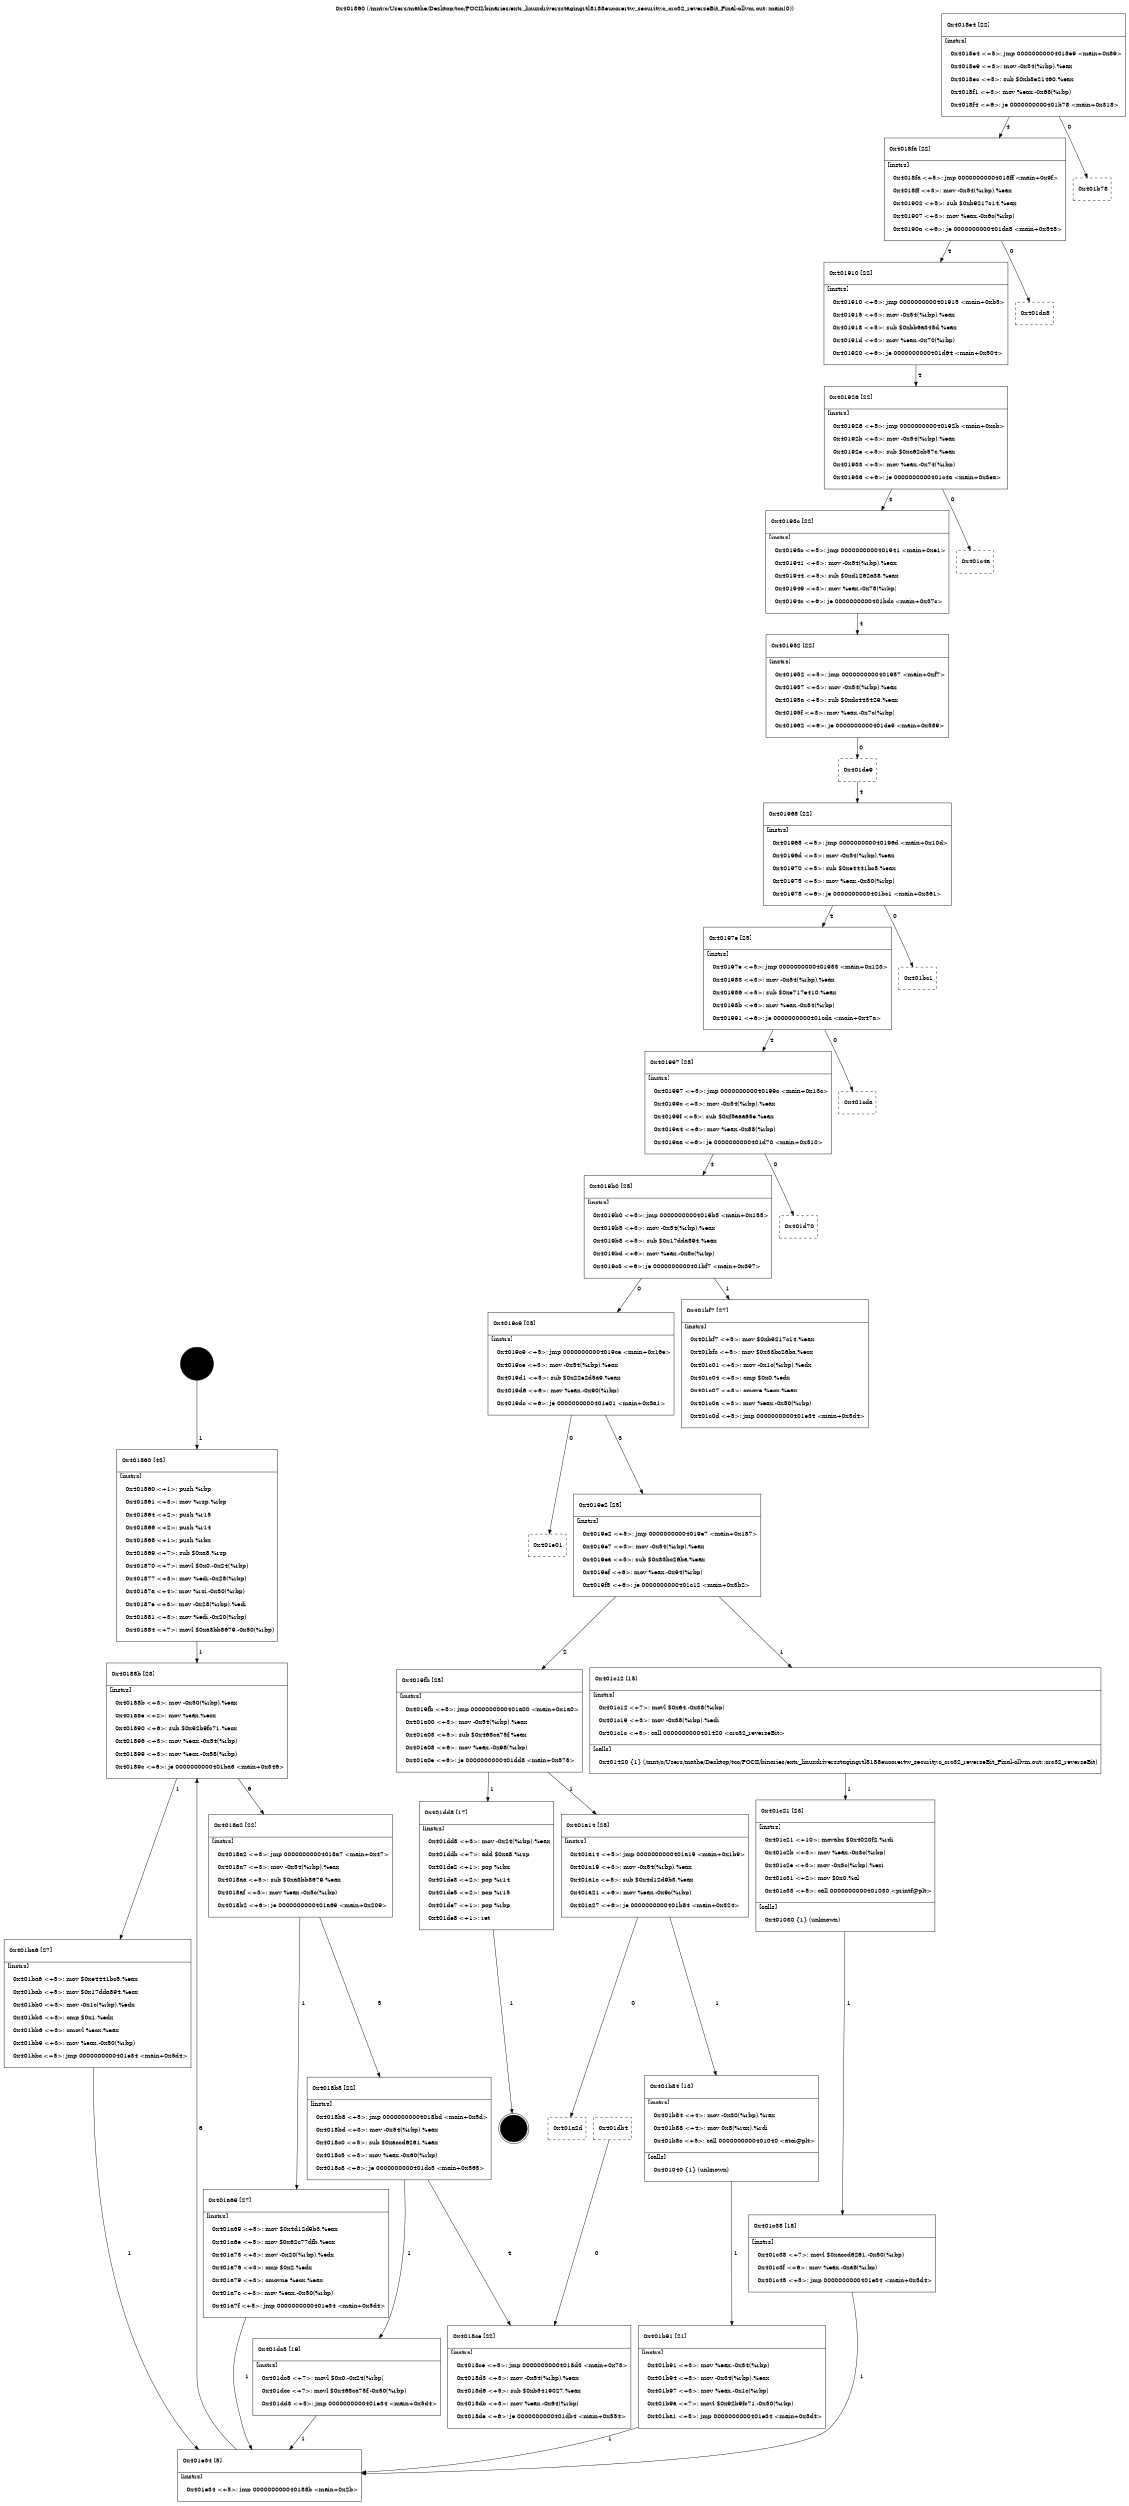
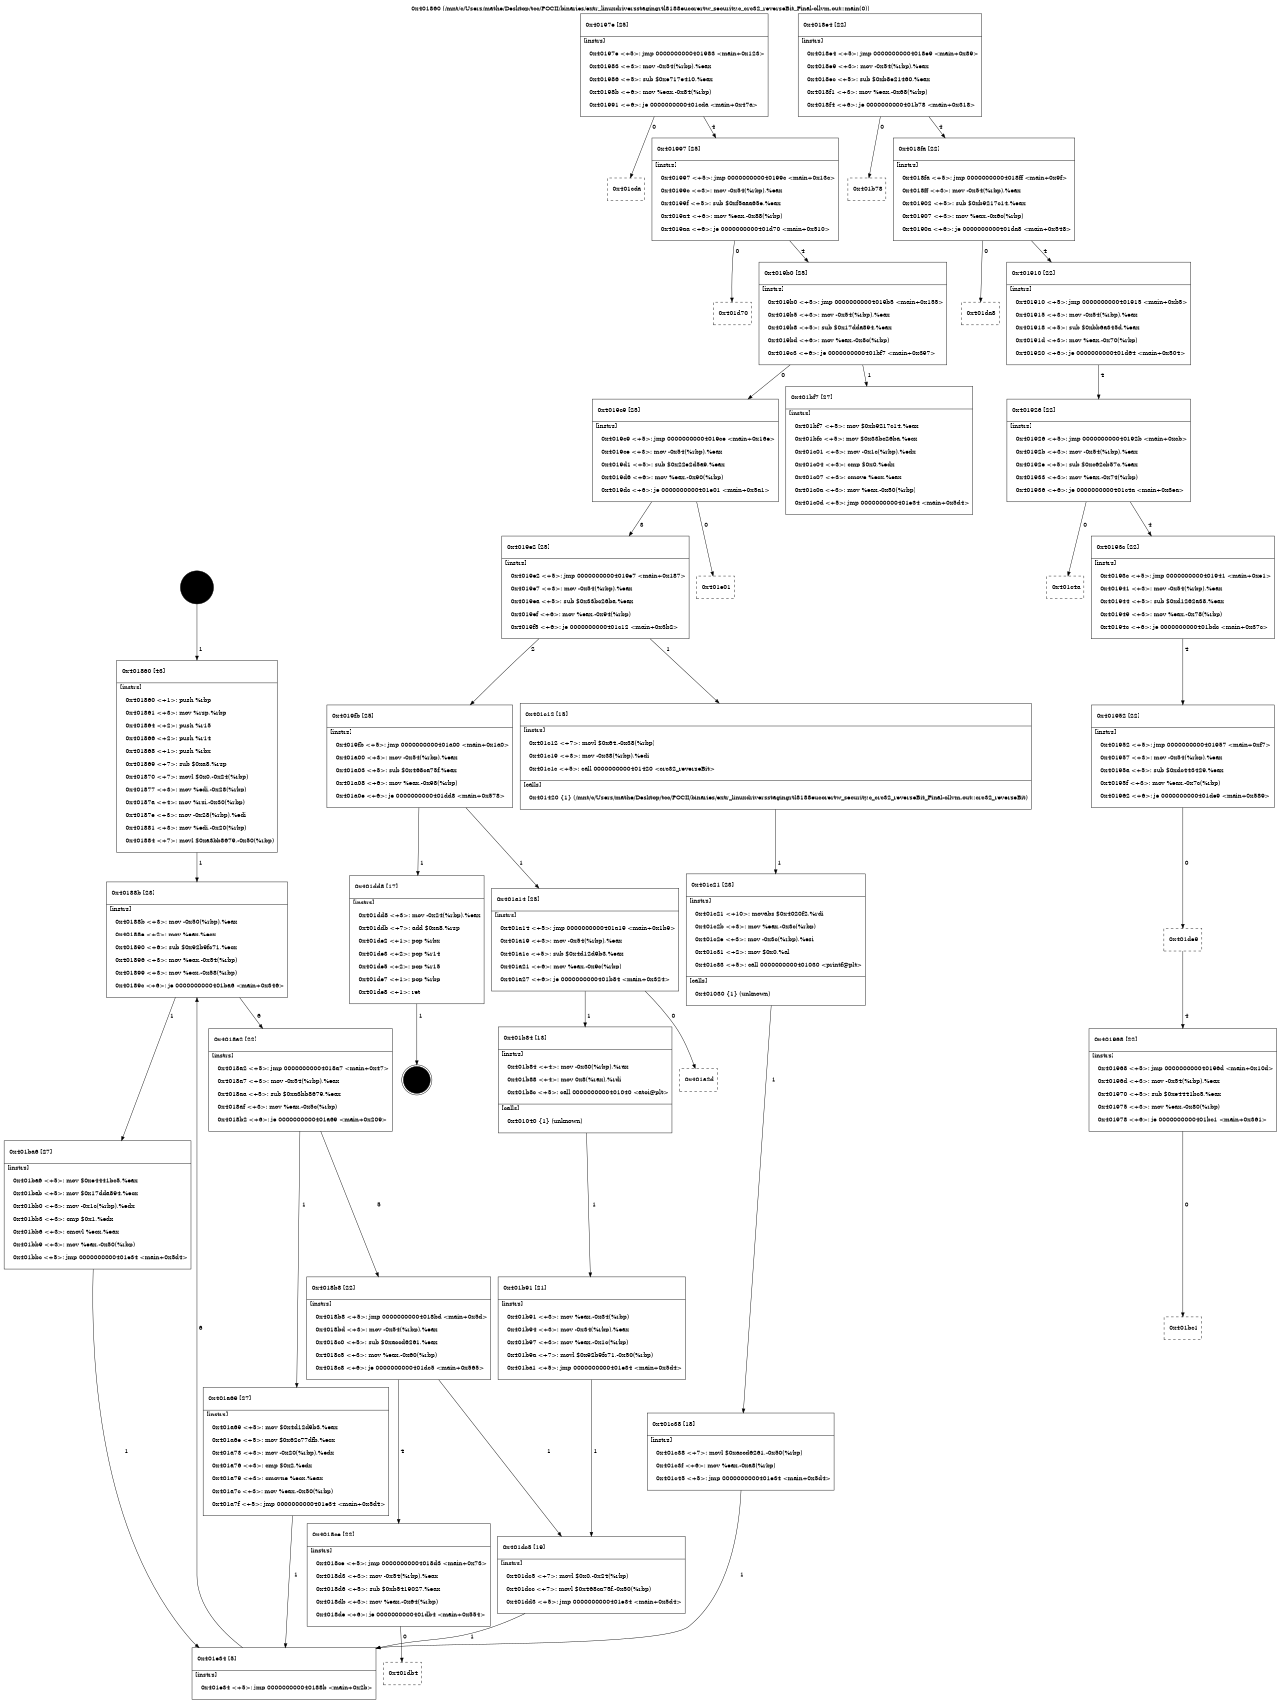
edge "0x401968 [22]" -> "0x40197e [25]": removed, label "4"
edge "0x401db4" -> "0x4018ce [22]": reversed
edge "0x401b91 [21]" -> "0x401e34 [5]": now "0x401b91 [21]" -> "0x401dc5 [19]"
